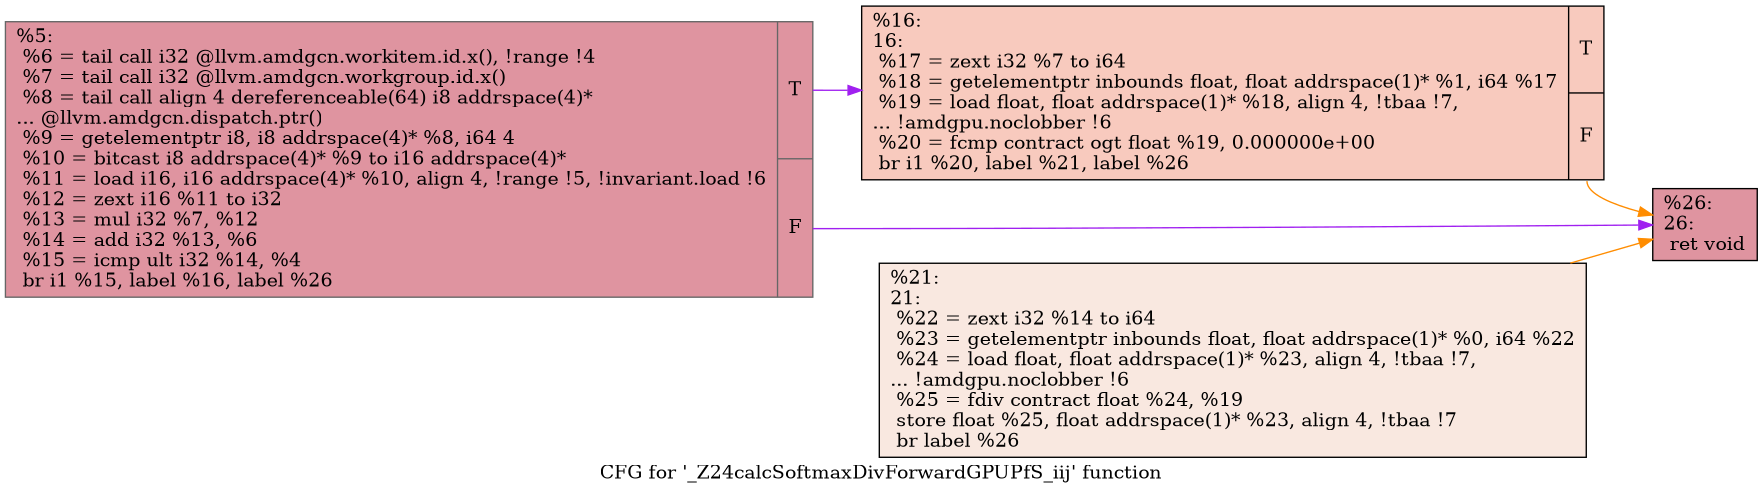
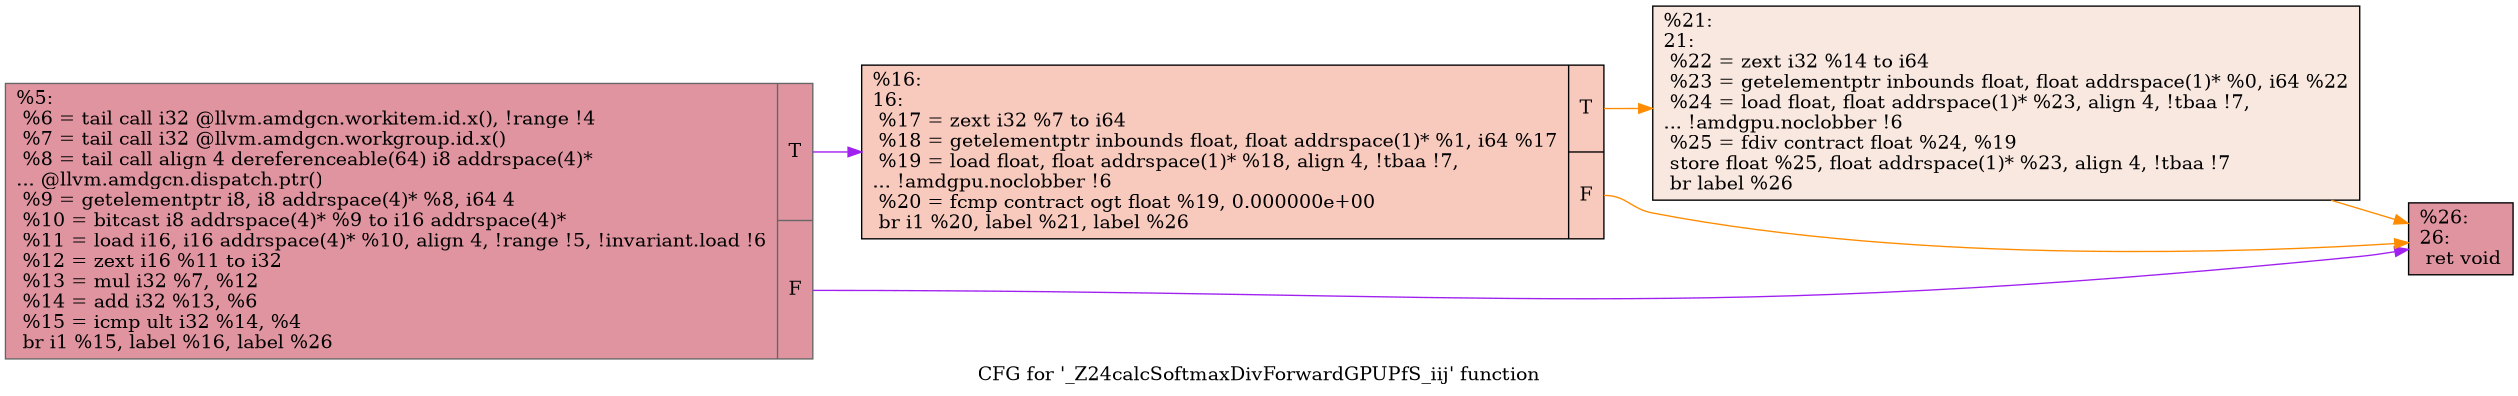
edge "%16:" -> "%21:": added
